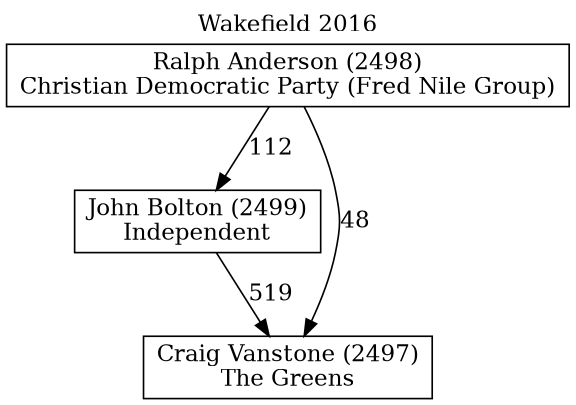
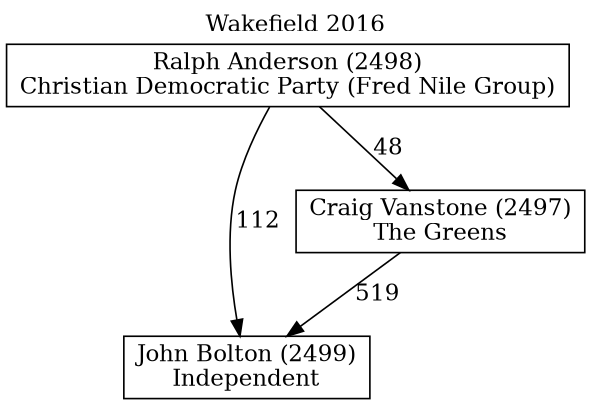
edge "John Bolton (2499) Independent" -> "Craig Vanstone (2497) The Greens": reversed
